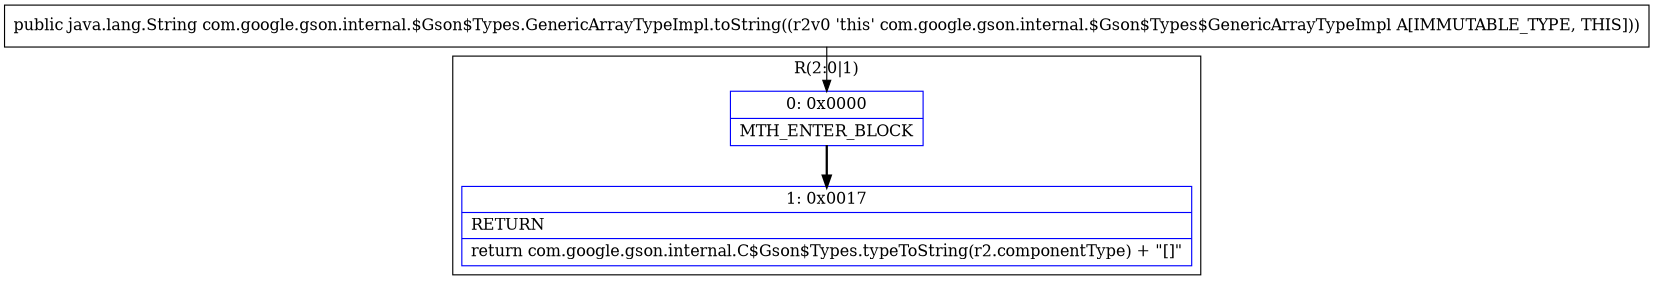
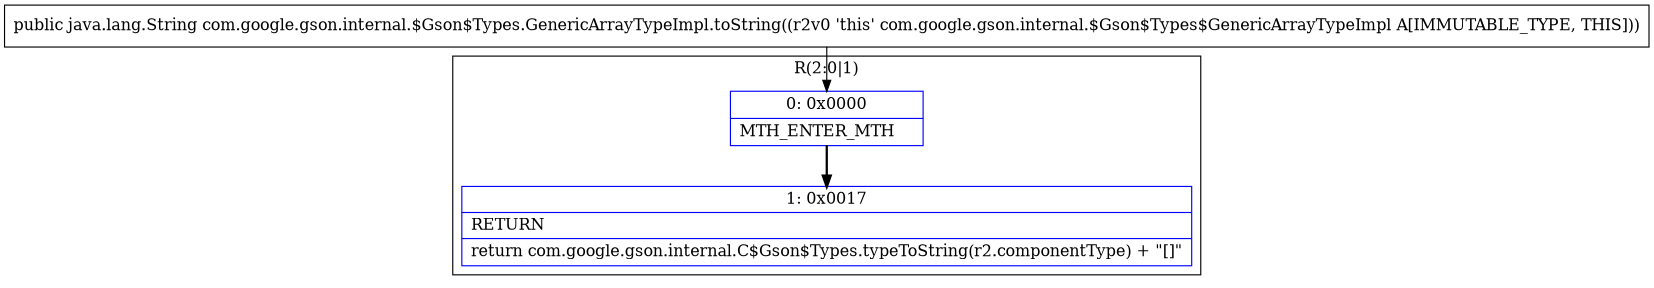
node "0: 0x0000": text "MTH_ENTER_BLOCK" -> "MTH_ENTER_MTH"
